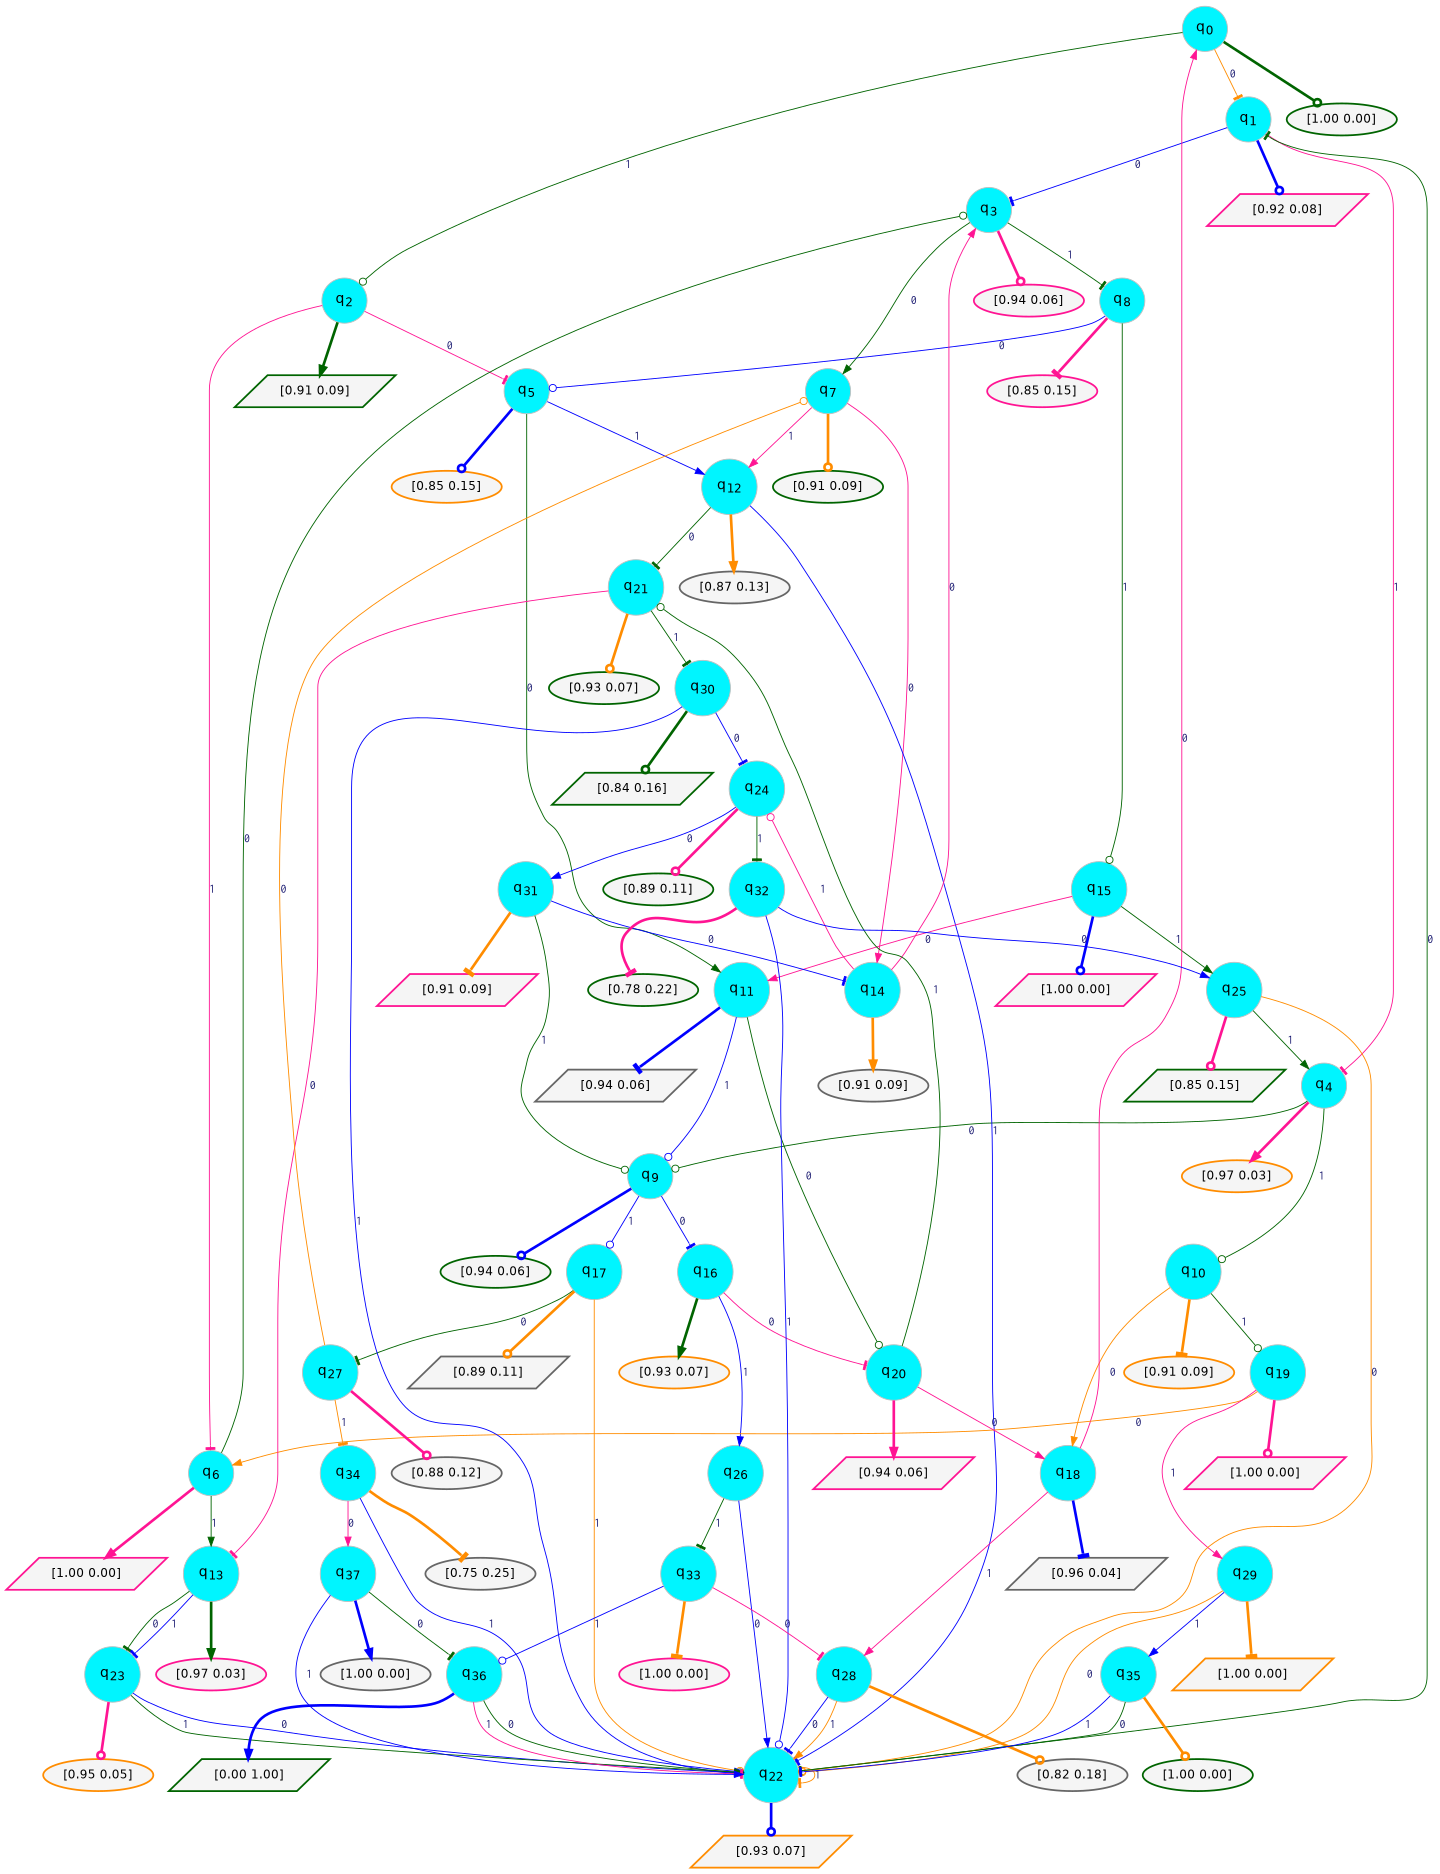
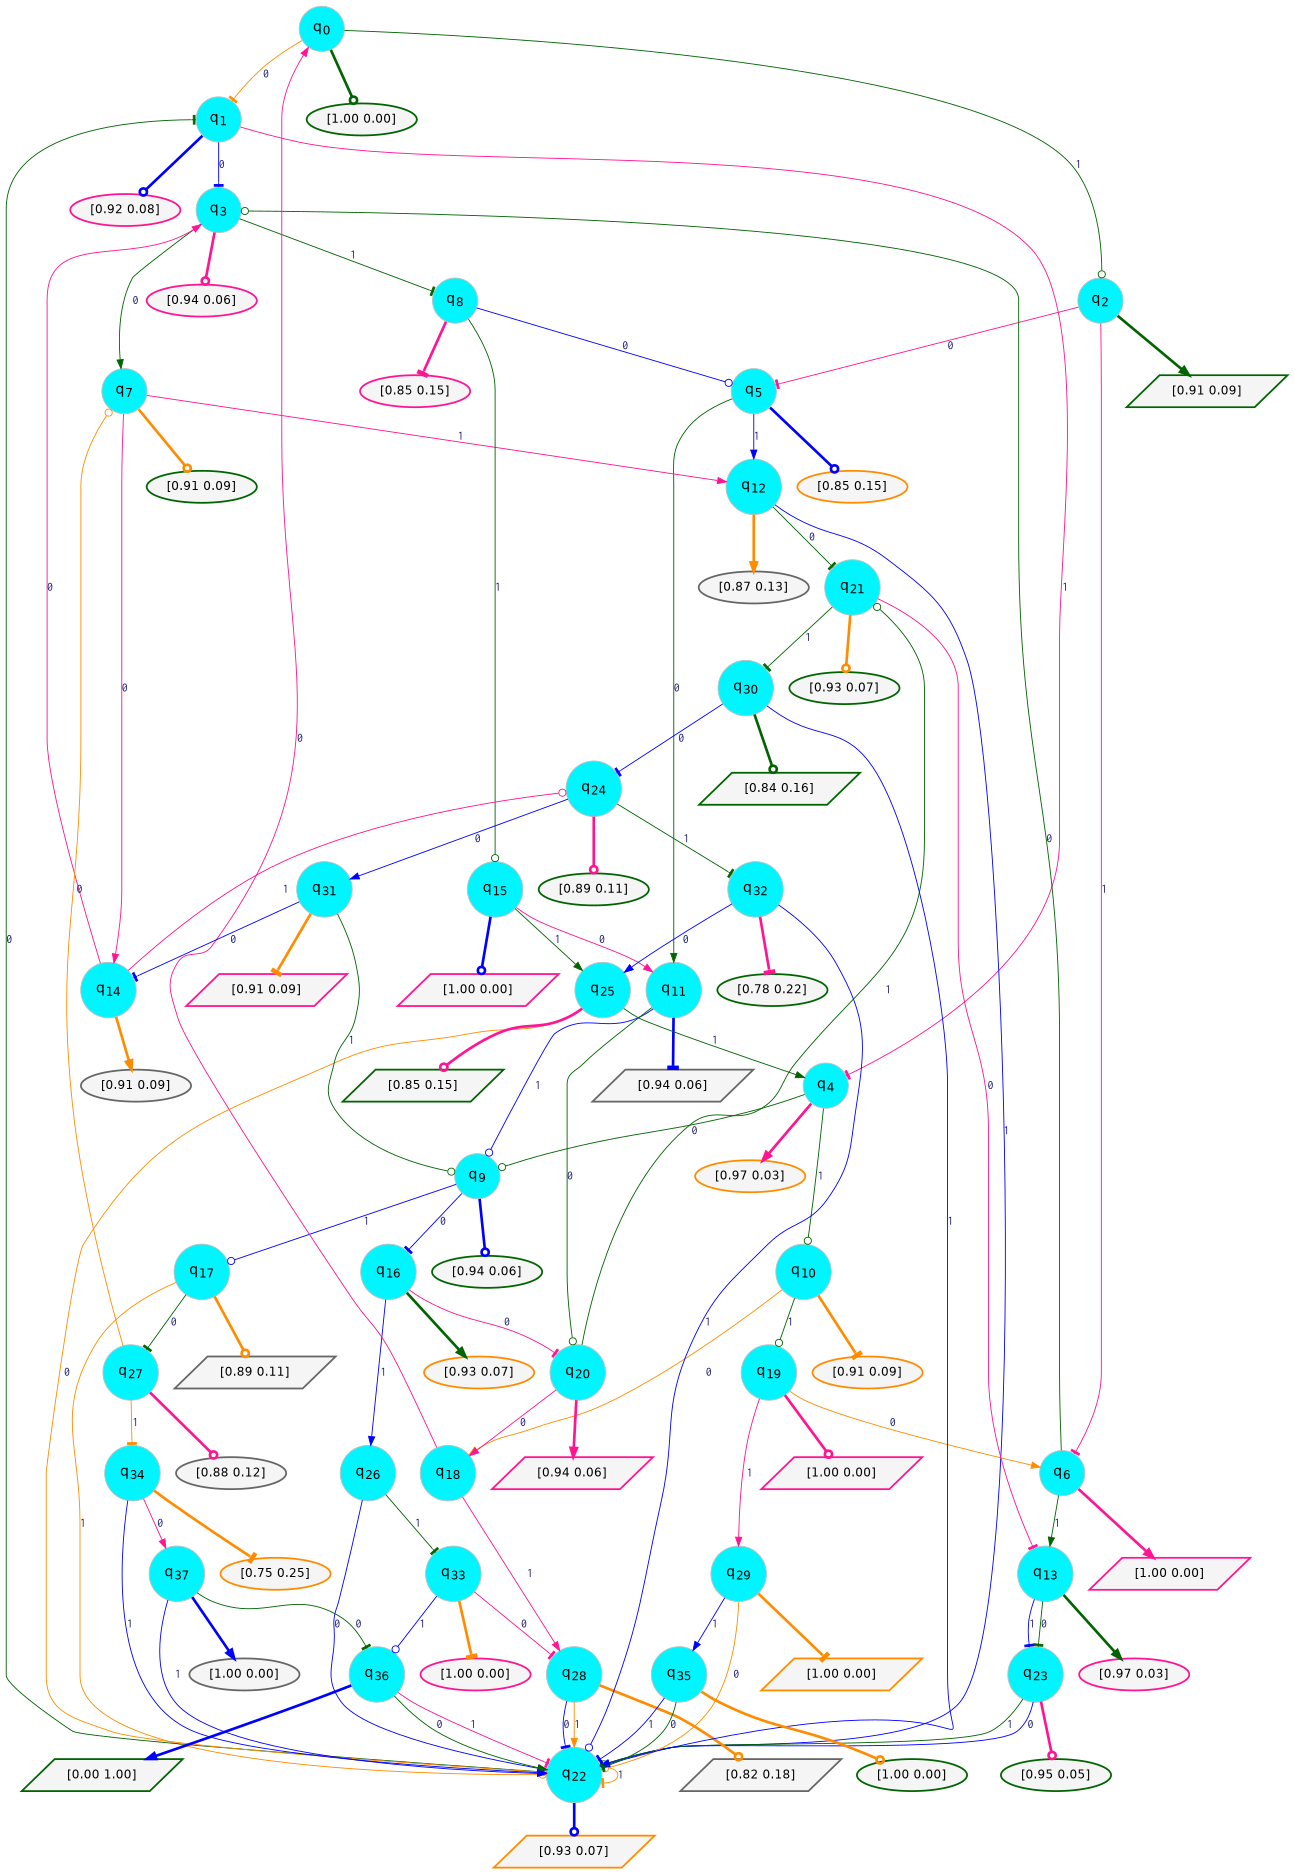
node "[0.92 0.08]": shape parallelogram -> ellipse
node "[0.75 0.25]": color gray40 -> darkorange
node "[0.96 0.04]": removed
node "[0.95 0.05]": color darkorange -> darkgreen
node "[0.82 0.18]": shape ellipse -> parallelogram
